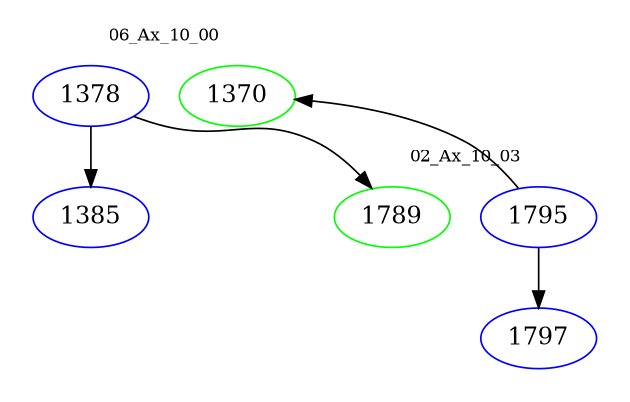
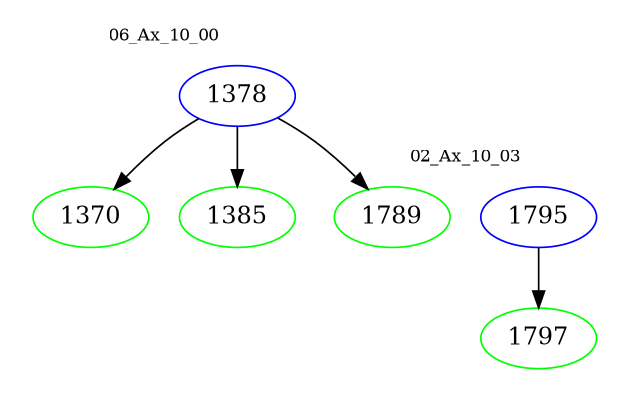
edge "1795" -> "1370": now "1378" -> "1370"
node "1385": color blue -> green
node "1797": color blue -> green
